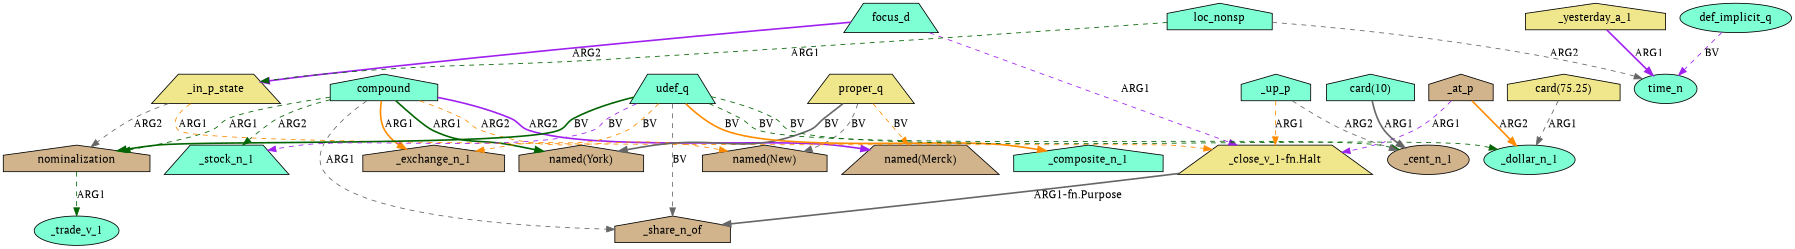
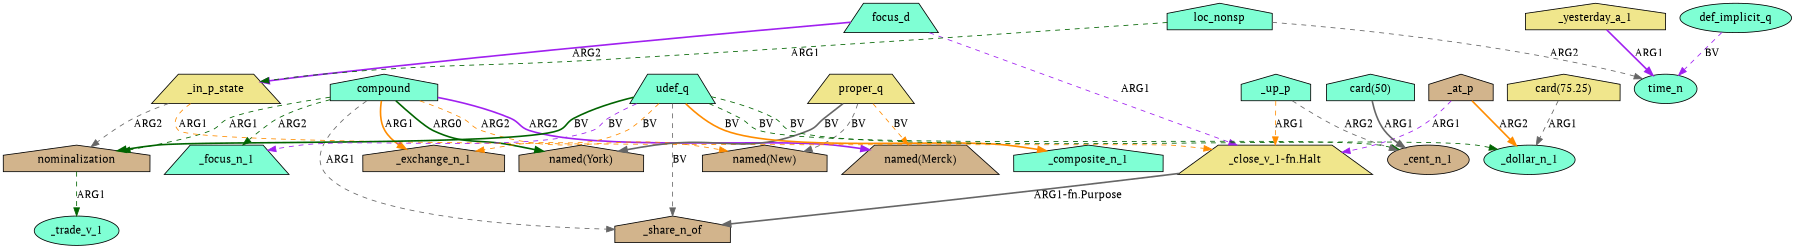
node "card(10)": label "card(10)" -> "card(50)"
edge "compound" -> "named(York)": label "ARG1" -> "ARG0"
node "_stock_n_1": label "_stock_n_1" -> "_focus_n_1"
